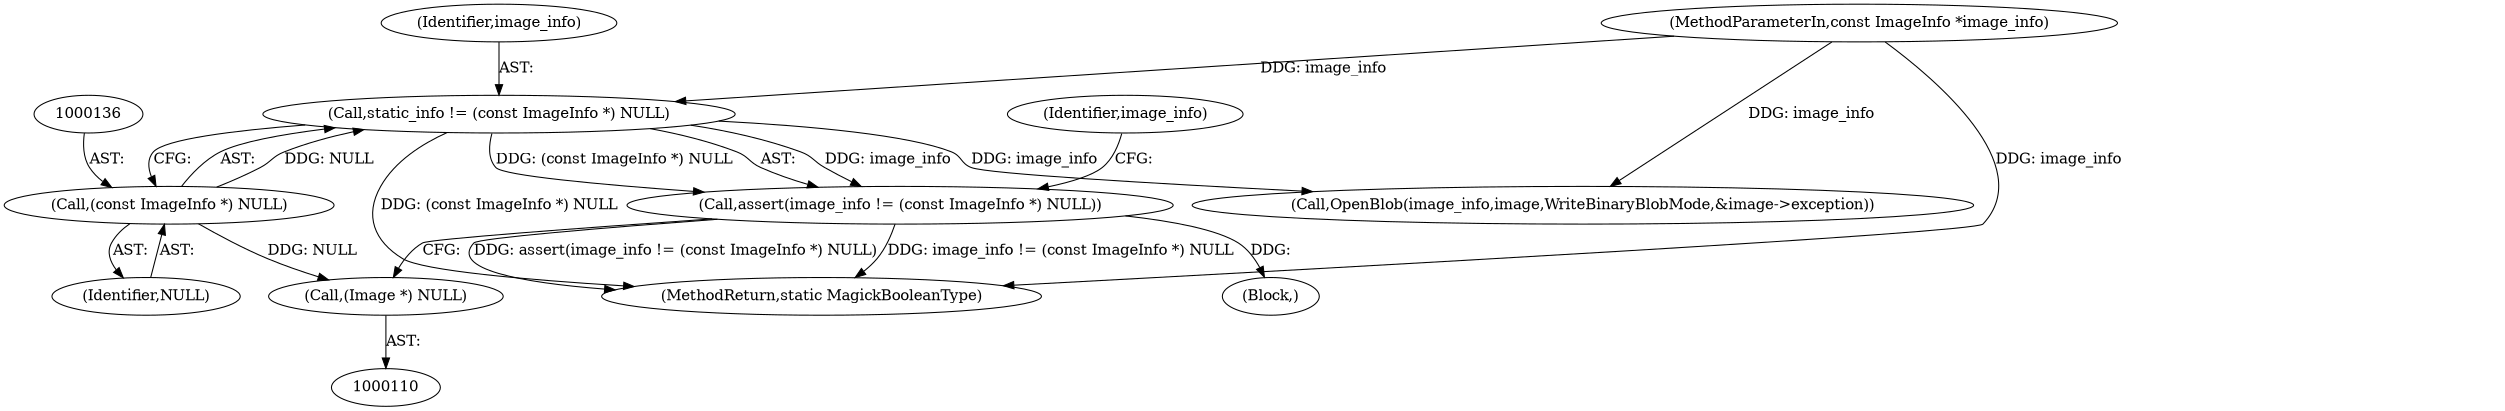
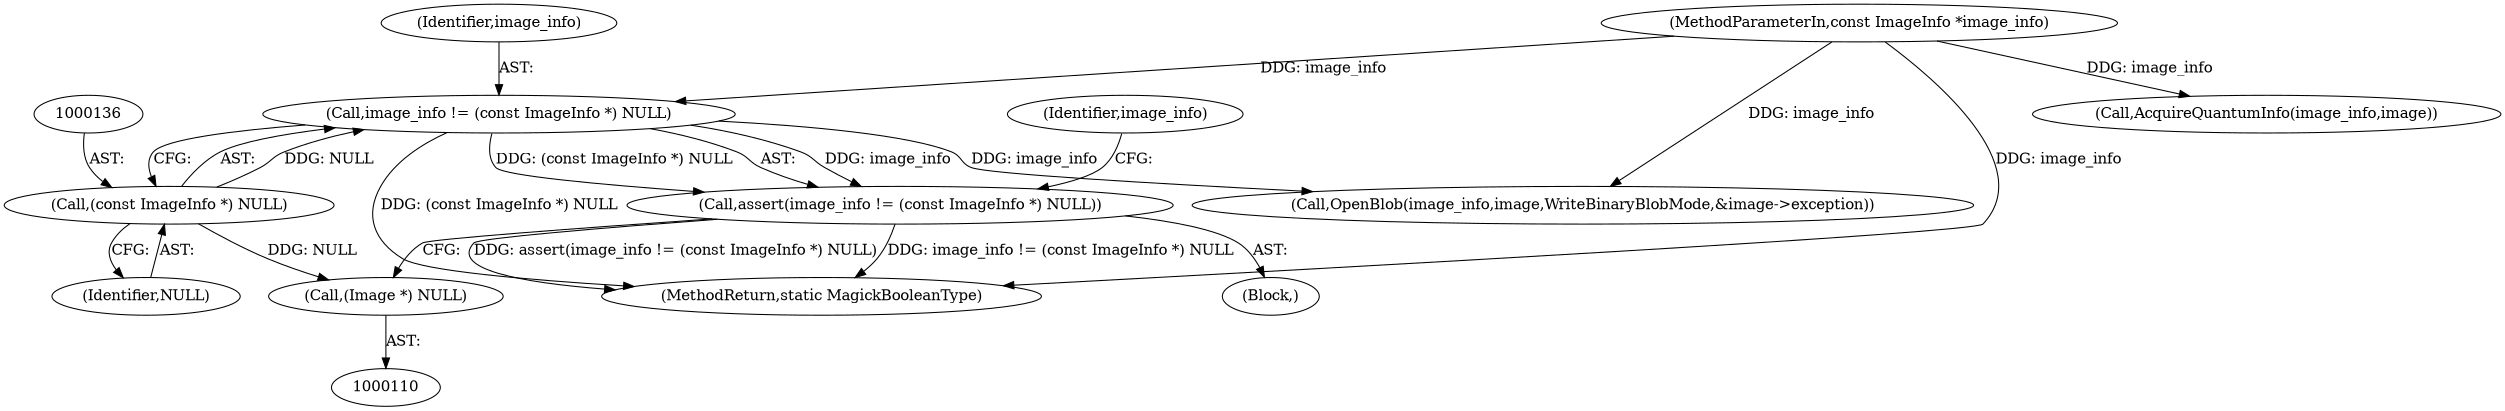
node "(Call,static_info != (const ImageInfo *) NULL)": label "(Call,static_info != (const ImageInfo *) NULL)" -> "(Call,image_info != (const ImageInfo *) NULL)"
node "(Call,AcquireQuantumInfo(image_info,image))": added
edge "(Call,(const ImageInfo *) NULL)" -> "(Identifier,NULL)": label "AST: " -> "CFG: "
edge "(Call,assert(image_info != (const ImageInfo *) NULL))" -> "(Block,)": label "DDG: " -> "AST: "
